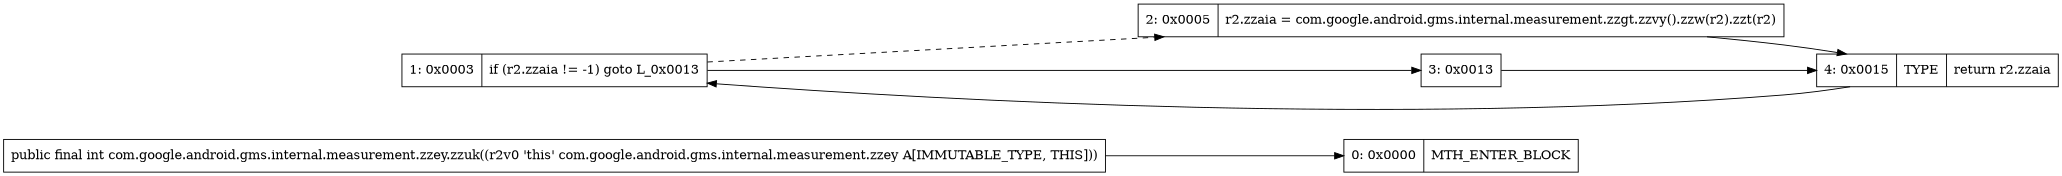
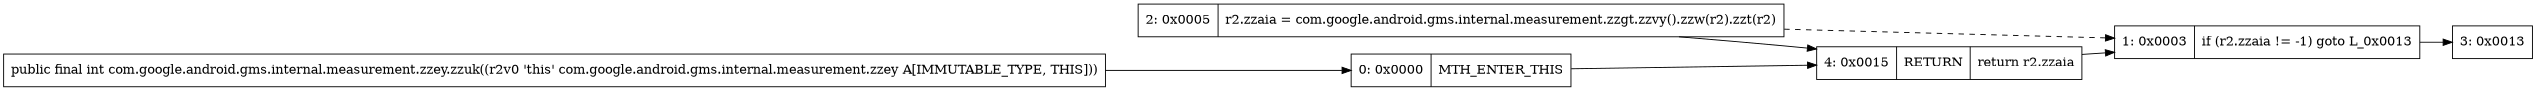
edge "1: 0x0003" -> "2: 0x0005": reversed
edge "3: 0x0013" -> "4: 0x0015": now "0: 0x0000" -> "4: 0x0015"
node "4: 0x0015": text "TYPE" -> "RETURN"
node "0: 0x0000": text "MTH_ENTER_BLOCK" -> "MTH_ENTER_THIS"
